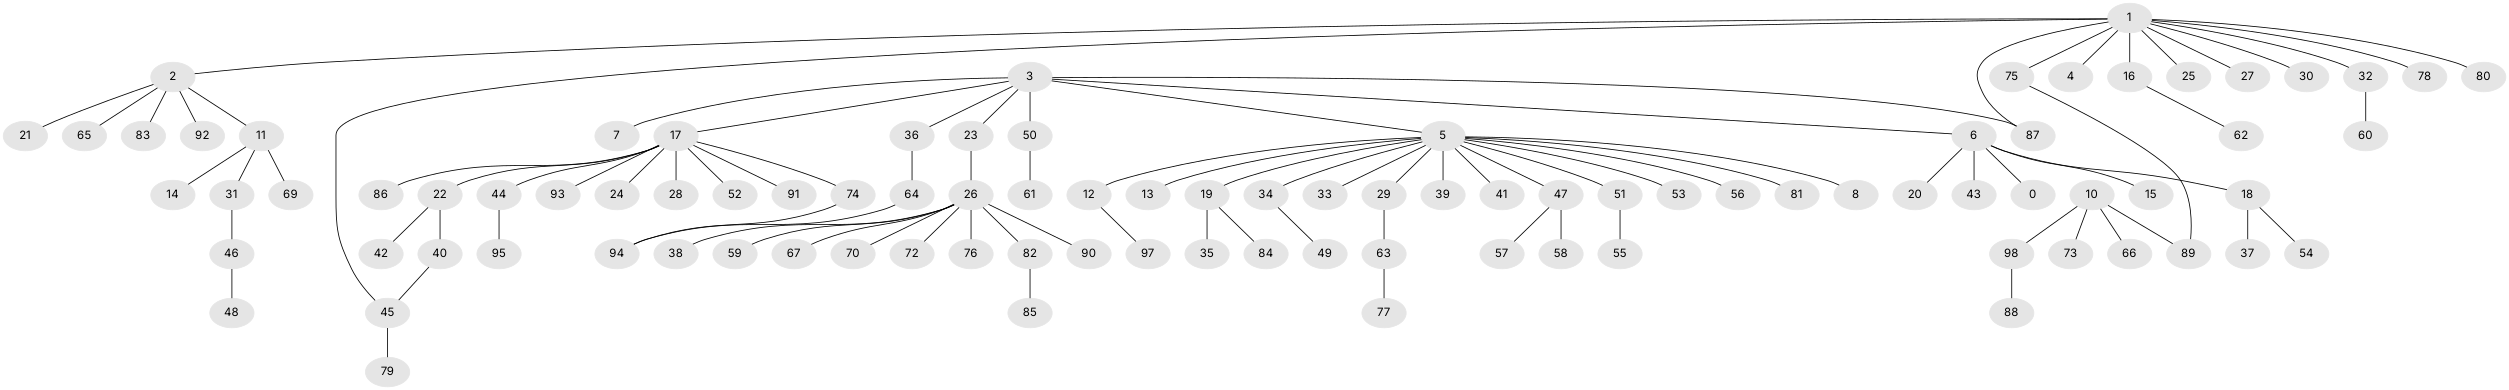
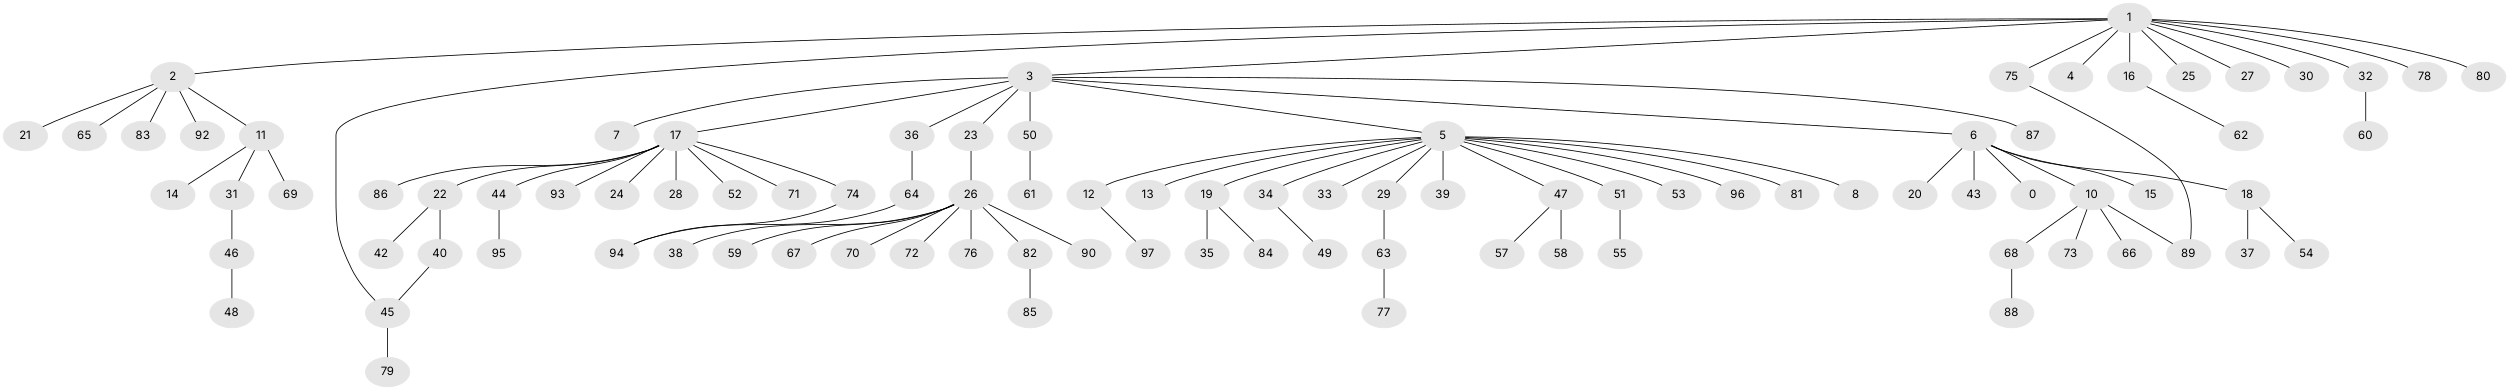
edge "1" -- "87": now "1" -- "3"
edge "6" -- "10": added
node "91": label "91" -> "71"
node "41": removed
node "56": label "56" -> "96"
node "98": label "98" -> "68"
